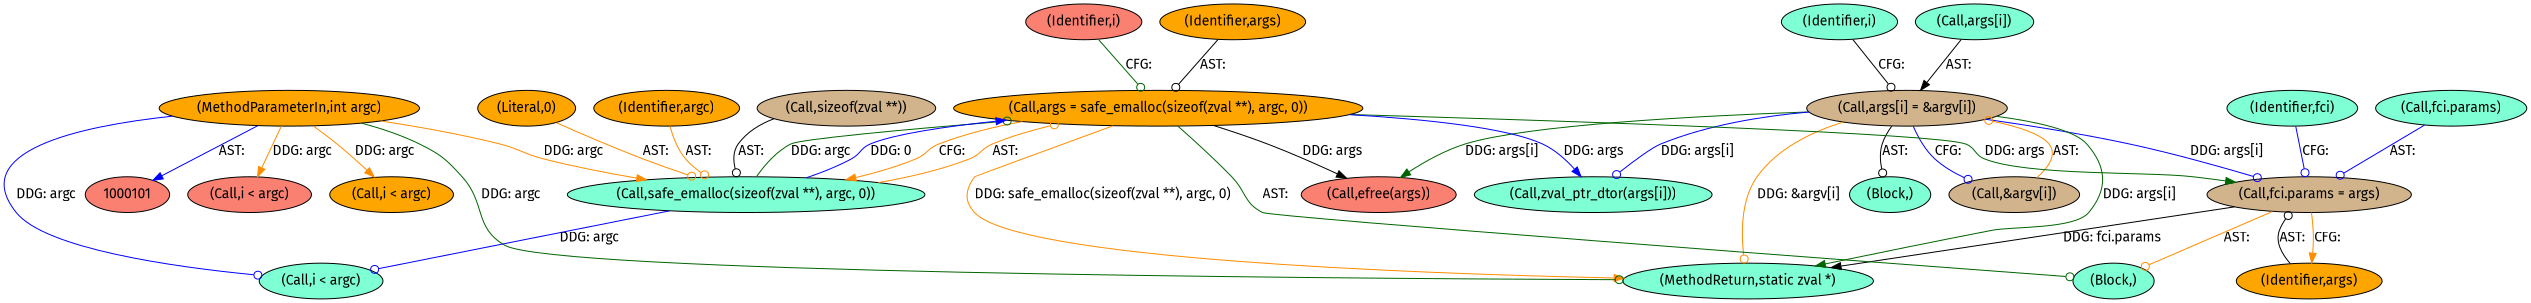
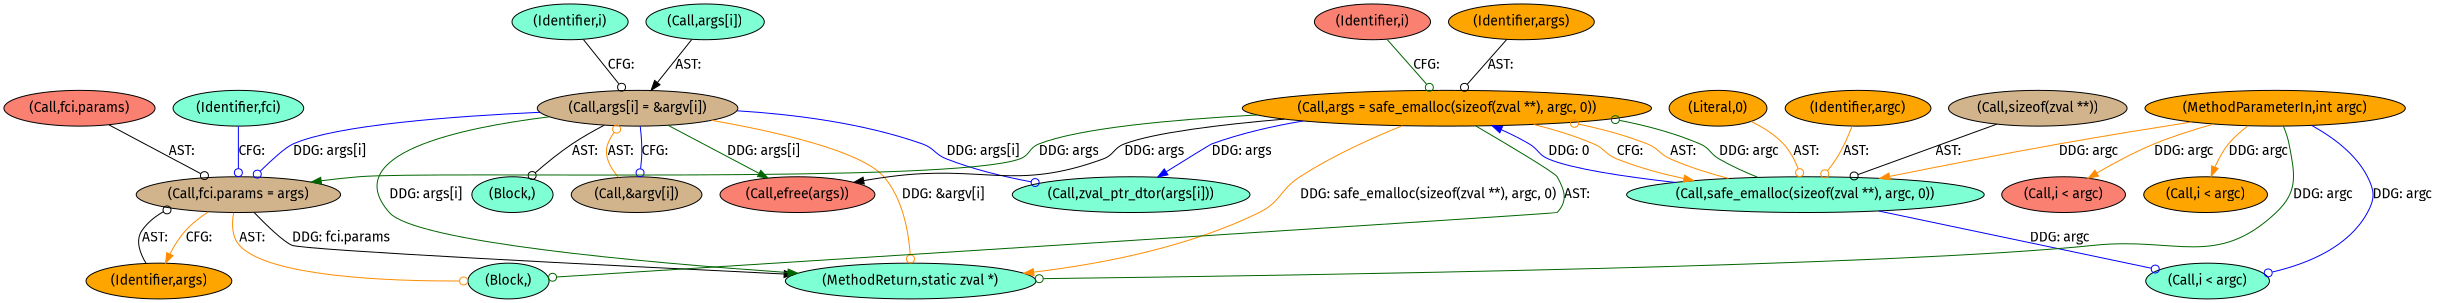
node "(Call,fci.params)": fillcolor aquamarine -> salmon
edge "(Call,fci.params)" -> "(Call,fci.params = args)": color blue -> black
node "1000101": removed
